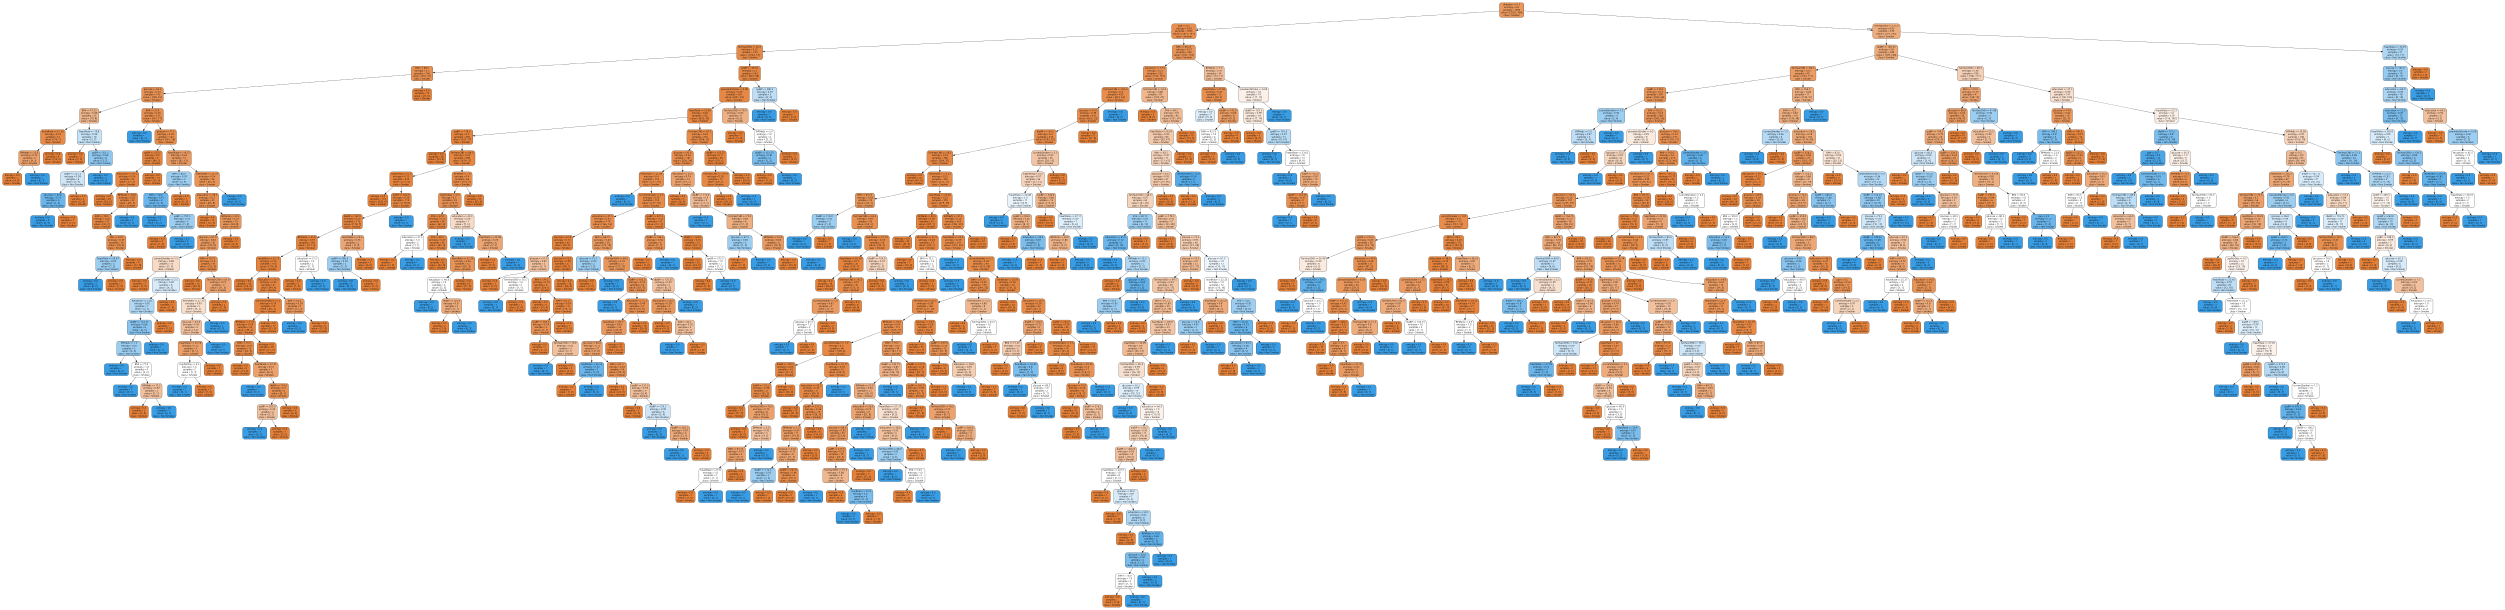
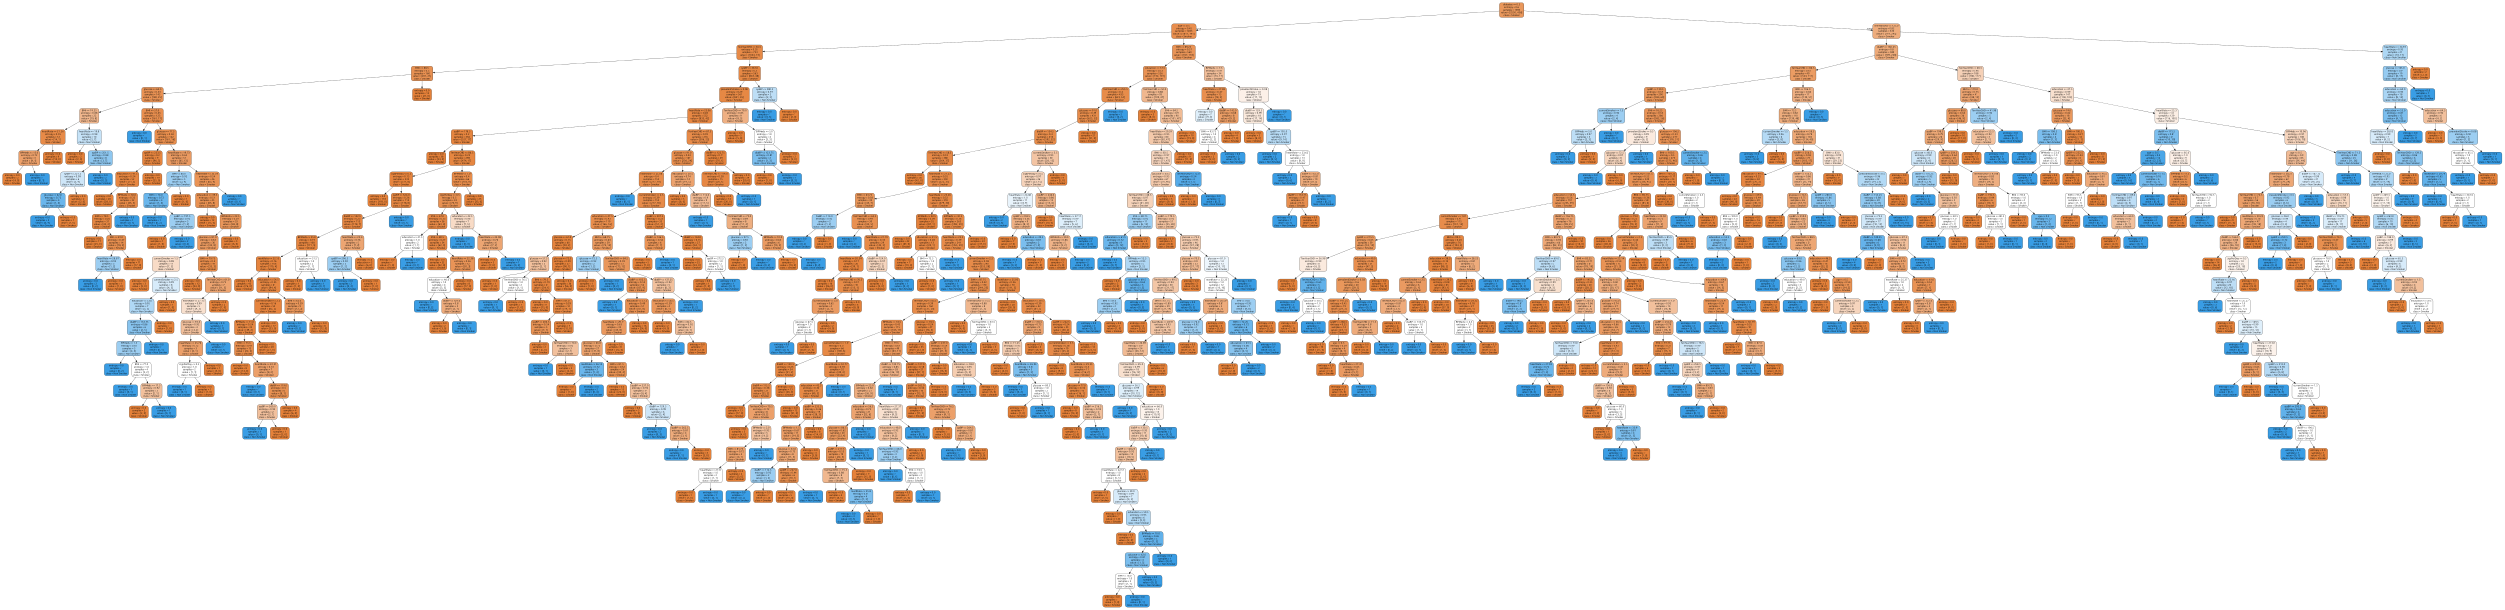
node "entropy = 0.0 samples = 17 value = [25, 0] class = Smoker": added
node "entropy = 0.0 samples = 2 value = [6, 0] class = Smoker": label "entropy = 0.0 samples = 2 value = [6, 0] class = Smoker" -> "entropy = 0.0 education = 2 value = [6, 0] class = Smoker"
node "entropy = 0.0 samples = 11 value = [15, 0] class = Smoker": label "entropy = 0.0 samples = 11 value = [15, 0] class = Smoker" -> "entropy = 0.0 samples = 11 value = [15, 0] samples = Smoker"
